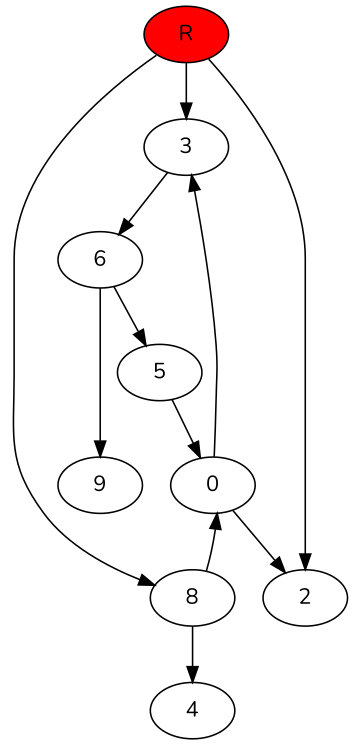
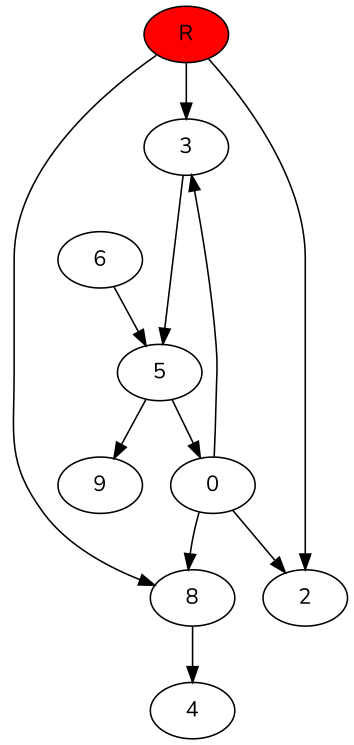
edge "3" -> "6": now "3" -> "5"
edge "6" -> "9": now "5" -> "9"
edge "8" -> "0": reversed
